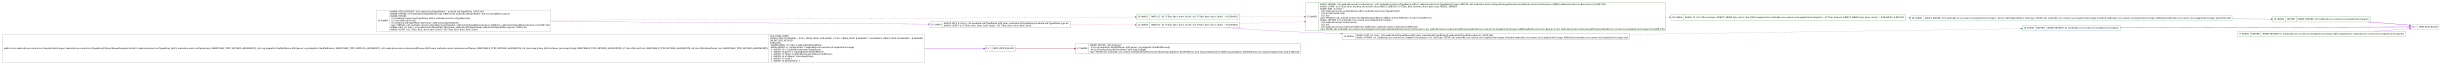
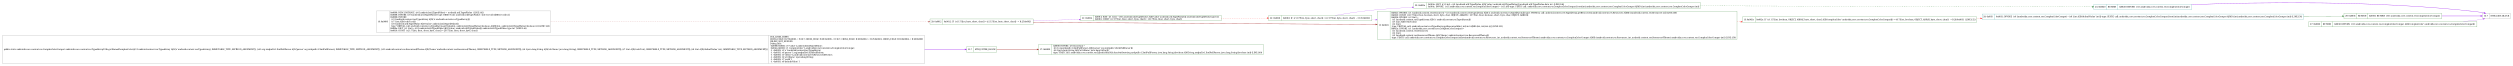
node "25: 0x0021": text "0x0026: EXIT  (r2 I:int) =" -> "0x0026: INVOKE  (r2 I:int) ="
edge "20: 0x0012" -> "25: 0x0021": style dashed -> bold
edge "19: 0x0006" -> "21: 0x0014": now "20: 0x0012" -> "21: 0x0014"
